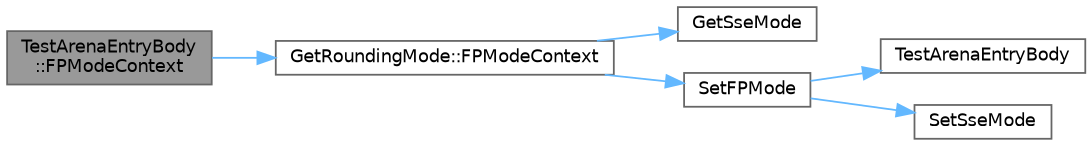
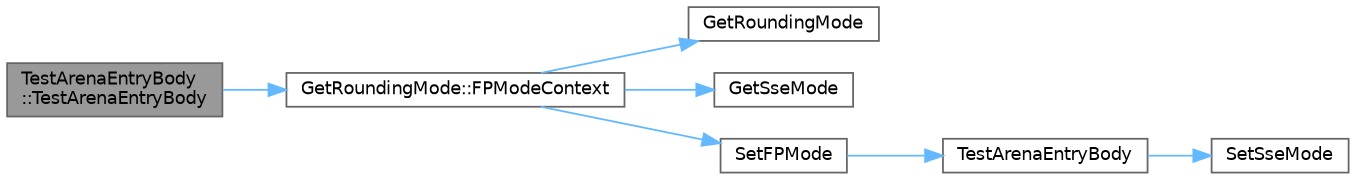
node "GetRoundingMode": added
node "TestArenaEntryBody ::FPModeContext": label "TestArenaEntryBody ::FPModeContext" -> "TestArenaEntryBody ::TestArenaEntryBody"
edge "SetFPMode" -> "SetSseMode": now "TestArenaEntryBody" -> "SetSseMode"
